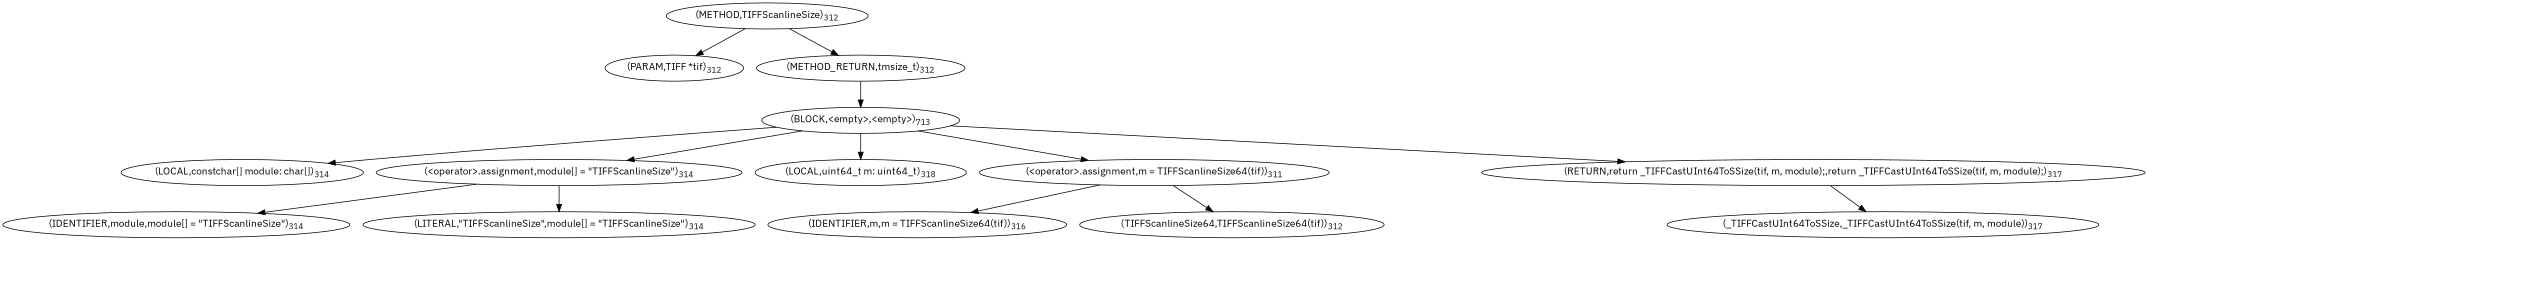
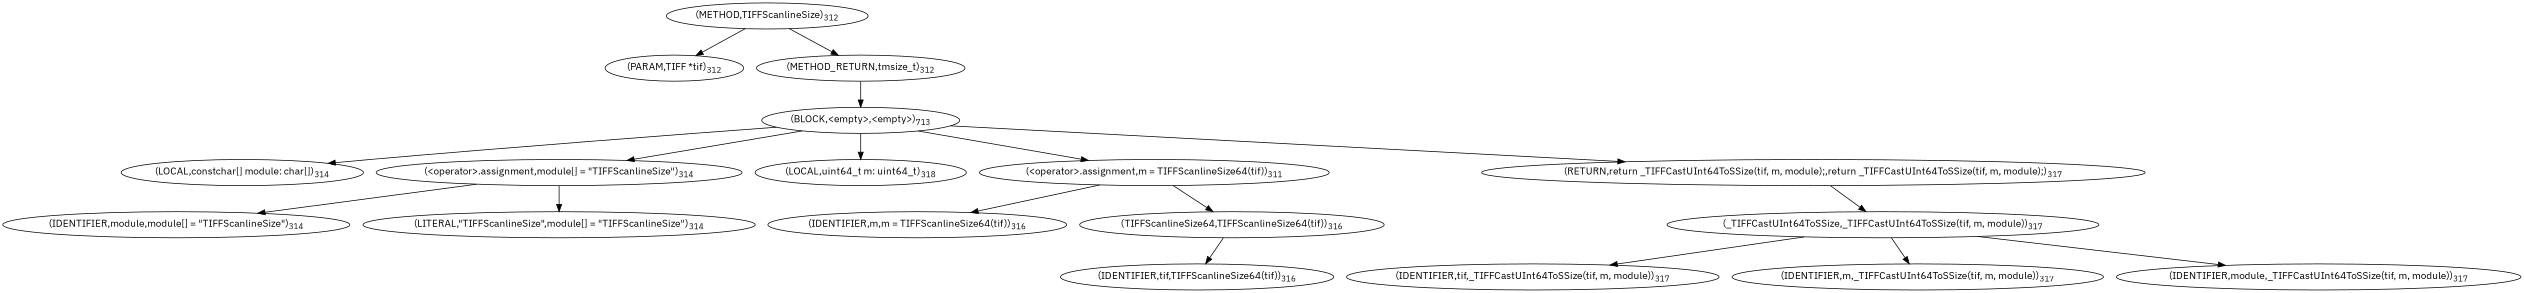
node "(TIFFScanlineSize64,TIFFScanlineSize64(tif))": text "312" -> "316"
node "(IDENTIFIER,tif,TIFFScanlineSize64(tif))": added
node "(IDENTIFIER,tif,_TIFFCastUInt64ToSSize(tif, m, module))": added
node "(IDENTIFIER,m,_TIFFCastUInt64ToSSize(tif, m, module))": added
node "(IDENTIFIER,module,_TIFFCastUInt64ToSSize(tif, m, module))": added
